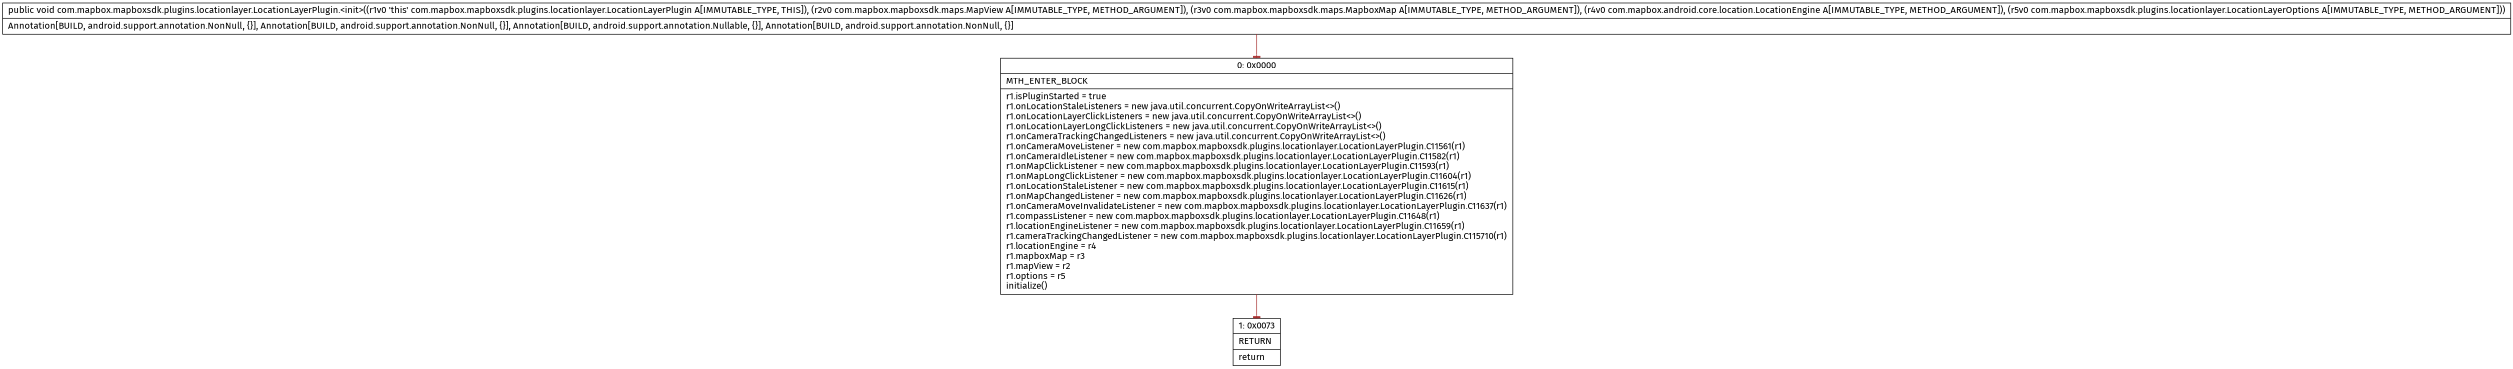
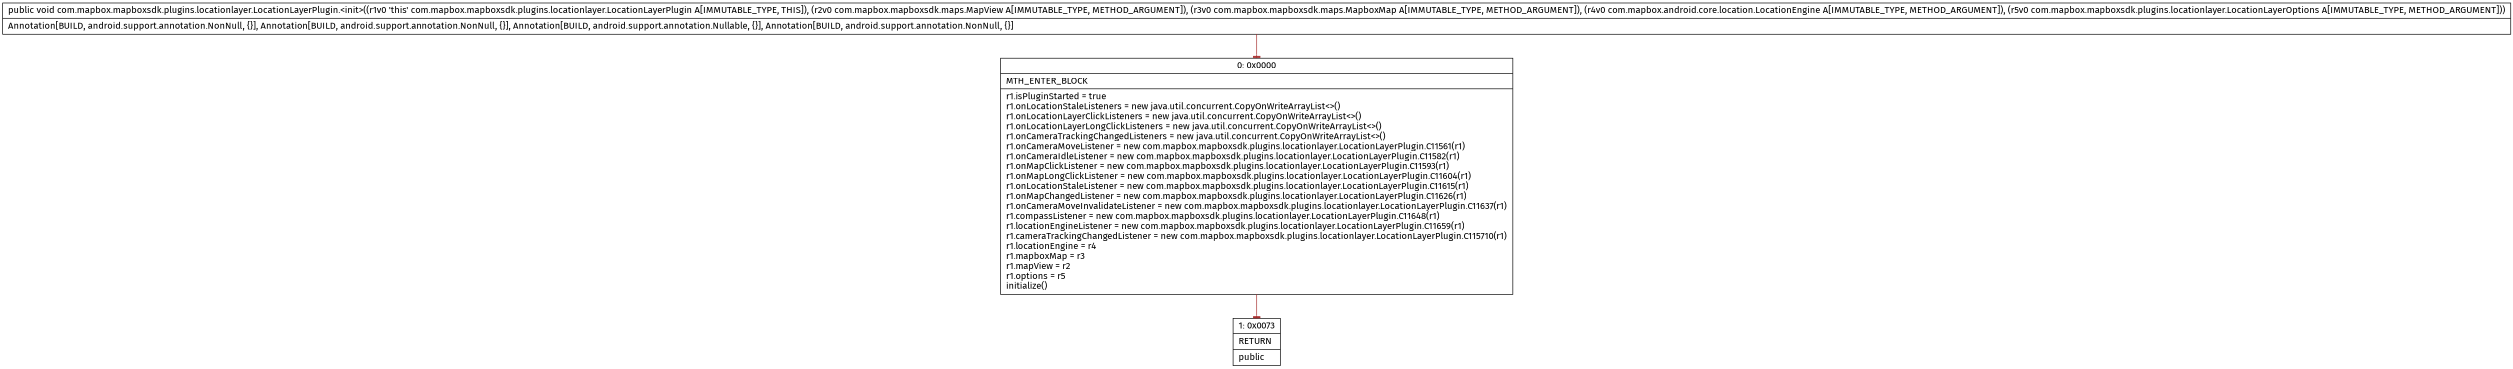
node "1: 0x0073": text "return" -> "public"
